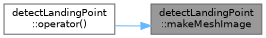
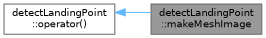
edge "detectLandingPoint ::operator()" -> "detectLandingPoint ::makeMeshImage": reversed
